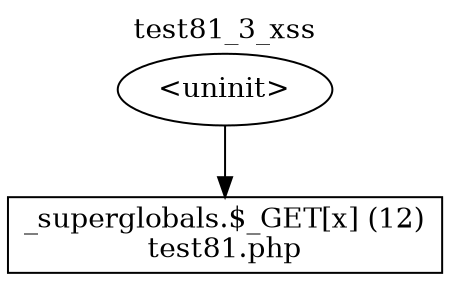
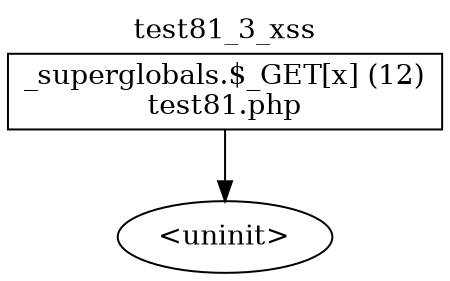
edge "<uninit>" -> "_superglobals.$_GET[x] (12) test81.php": reversed
